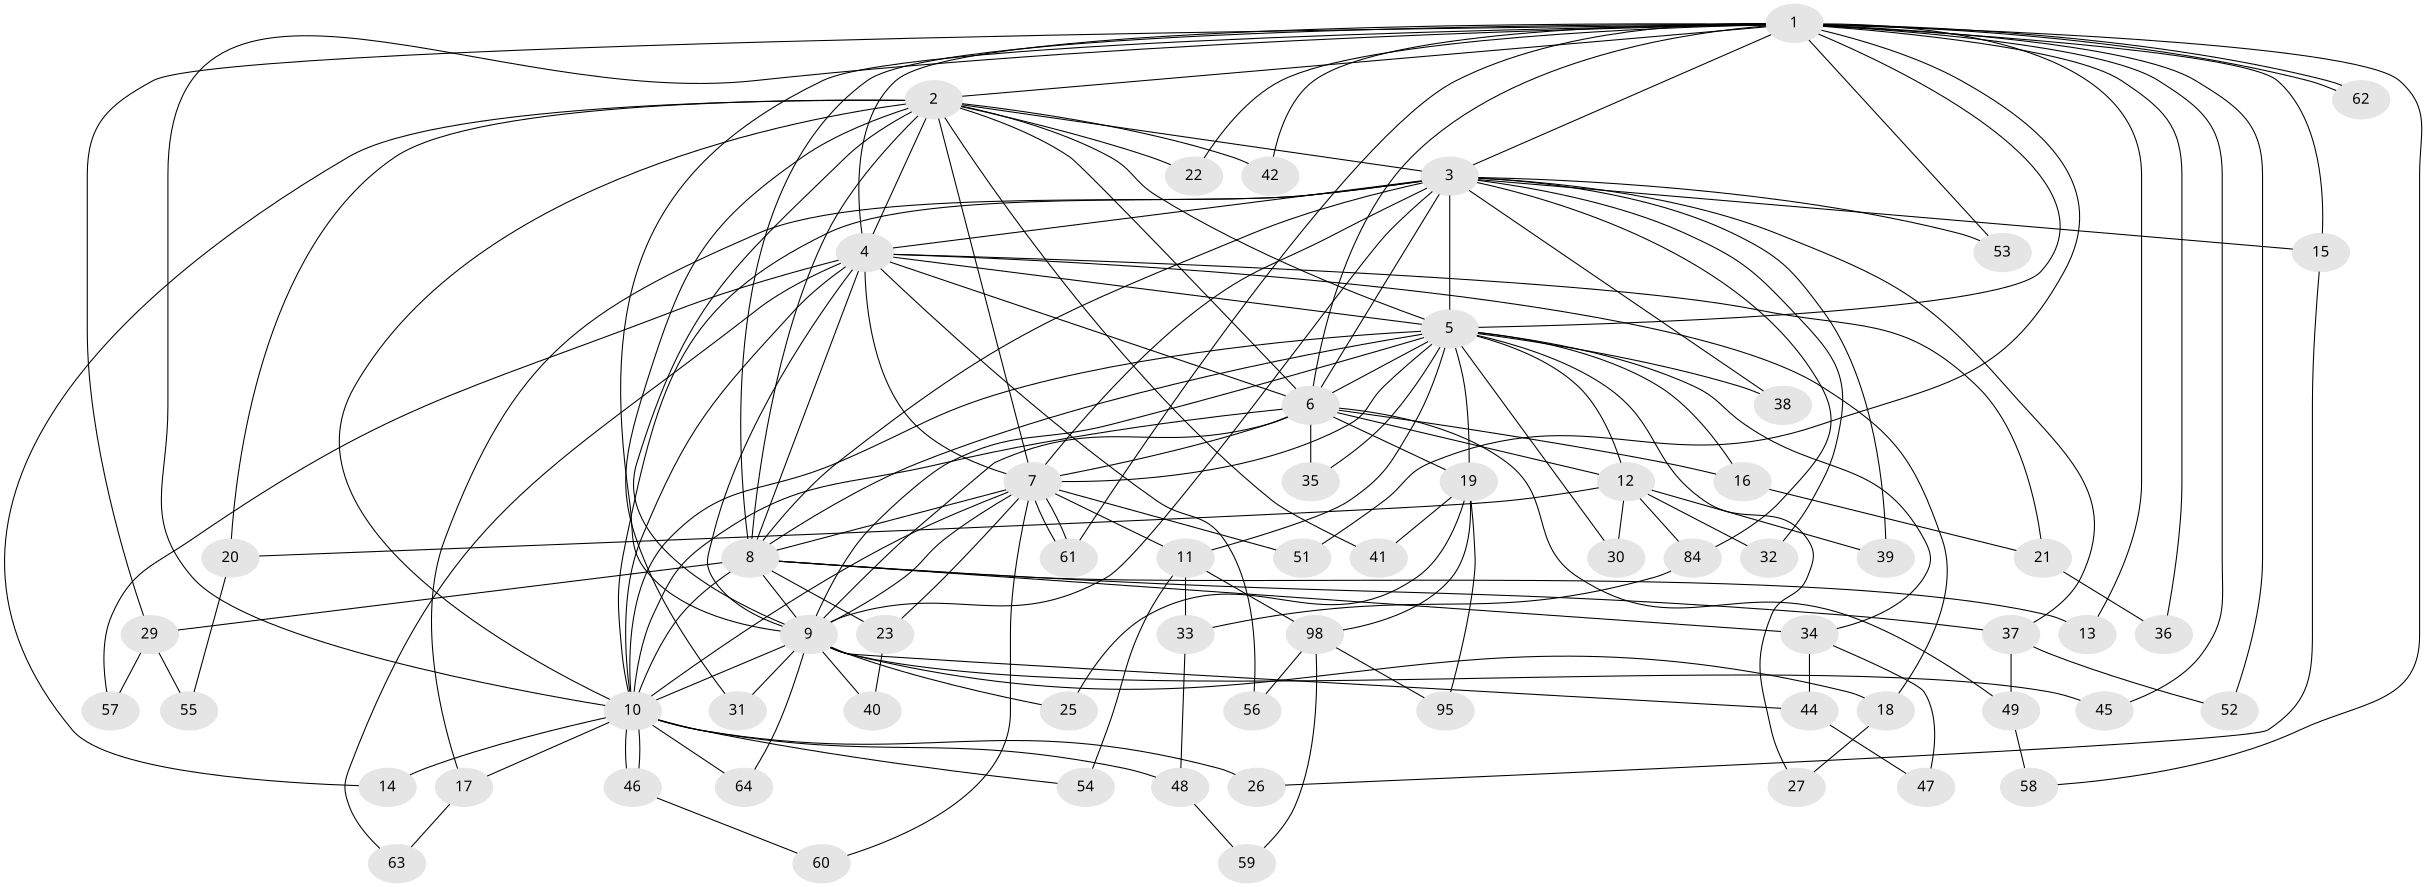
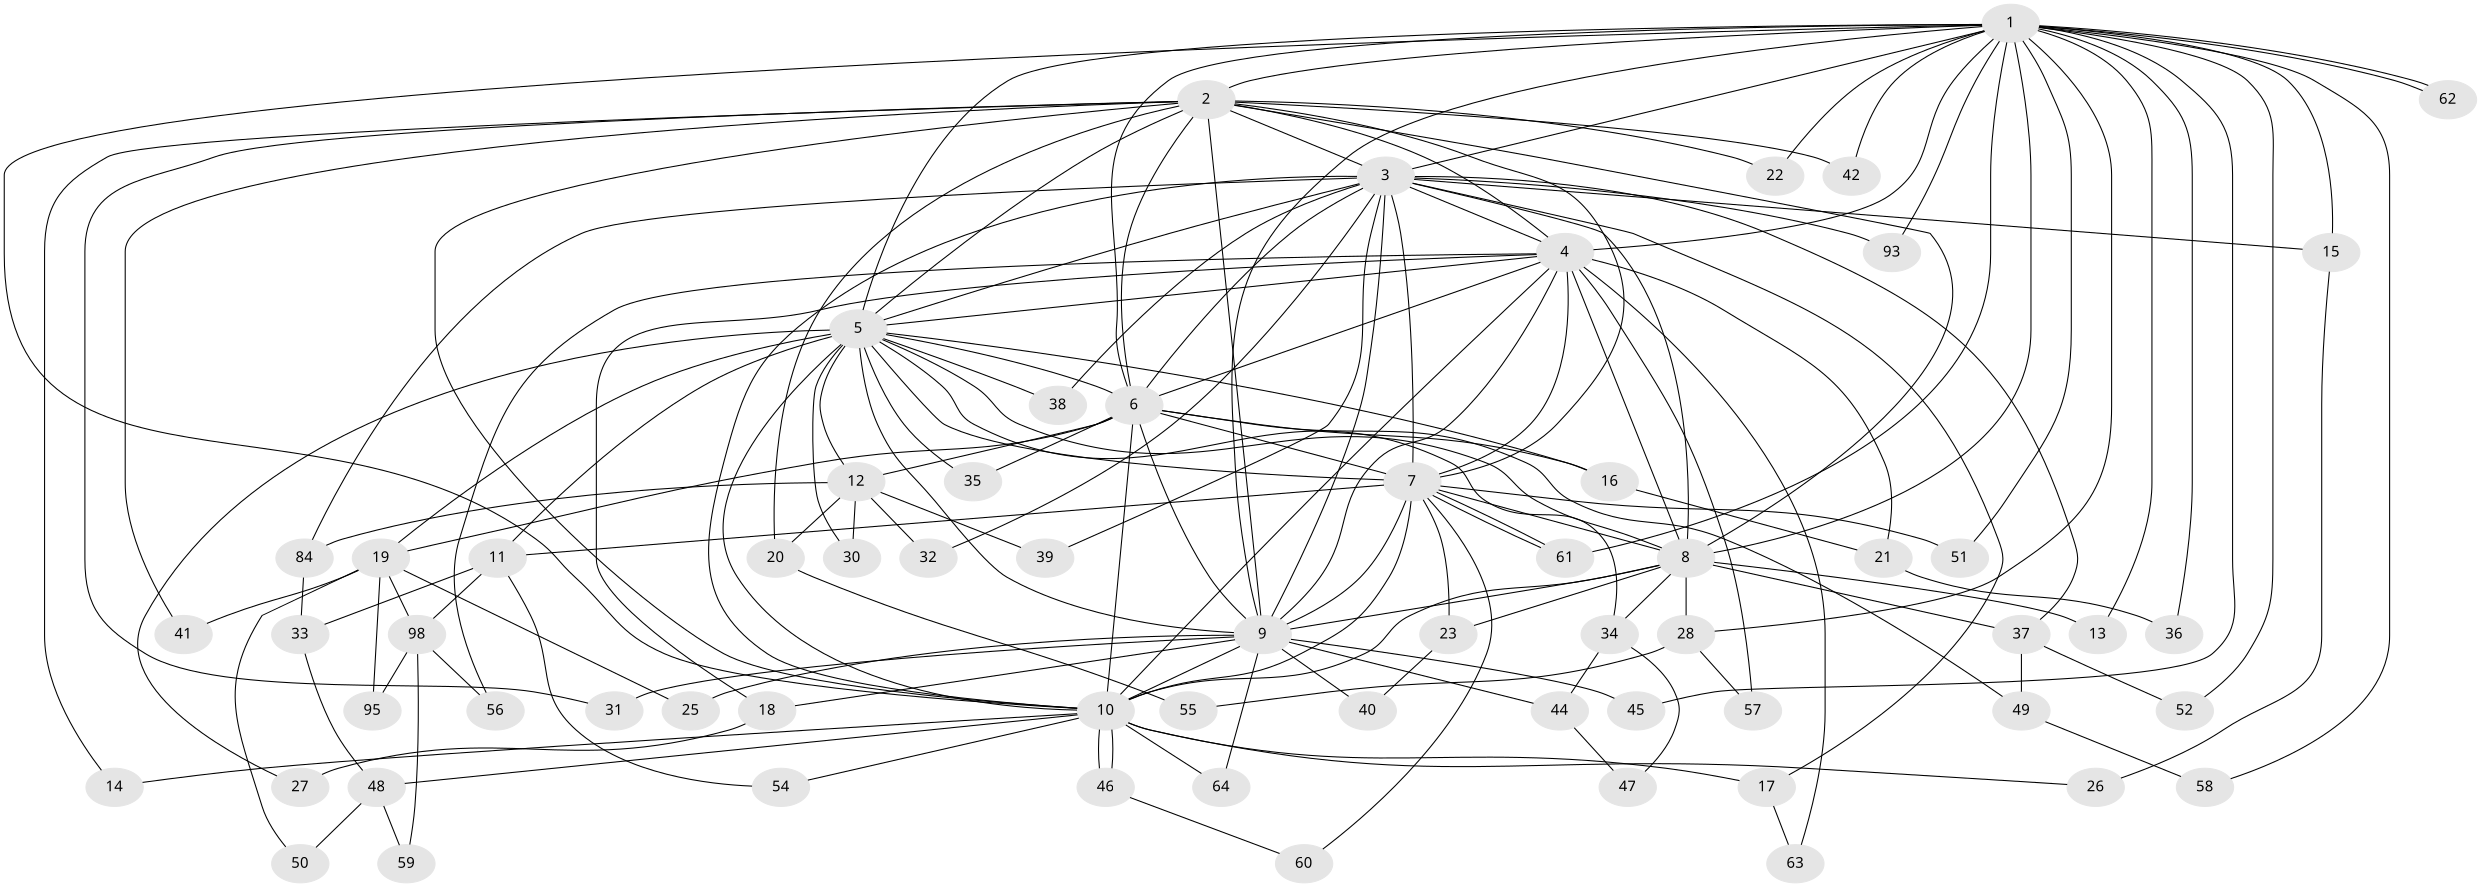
node "53": label "53" -> "93"
node "29": label "29" -> "28"
node "50": added
